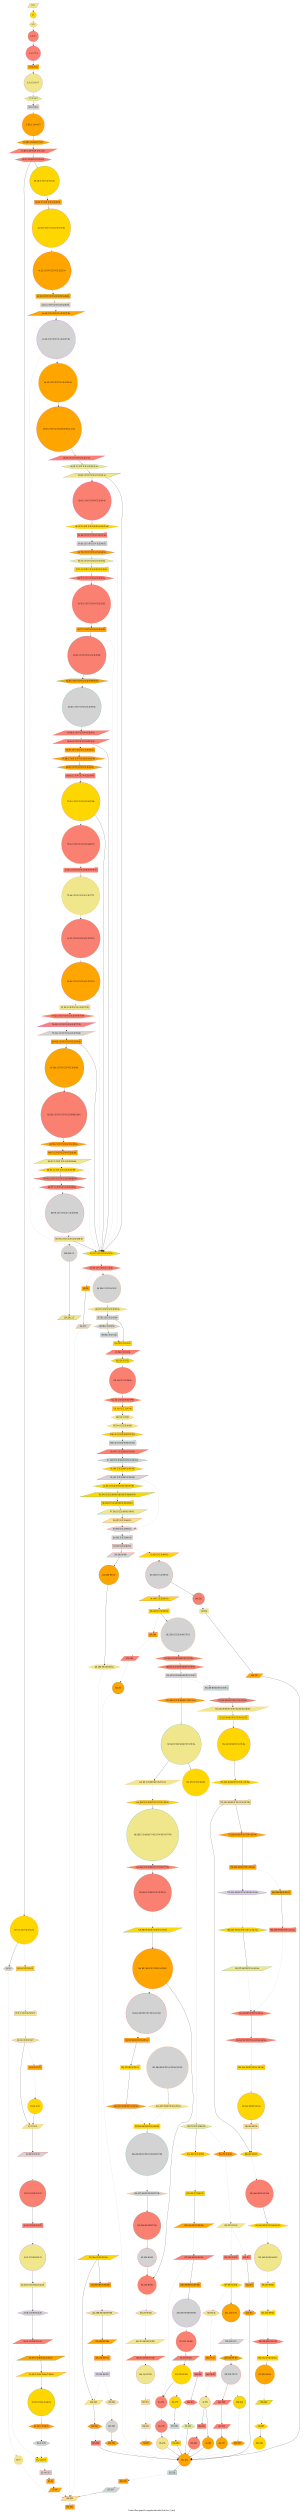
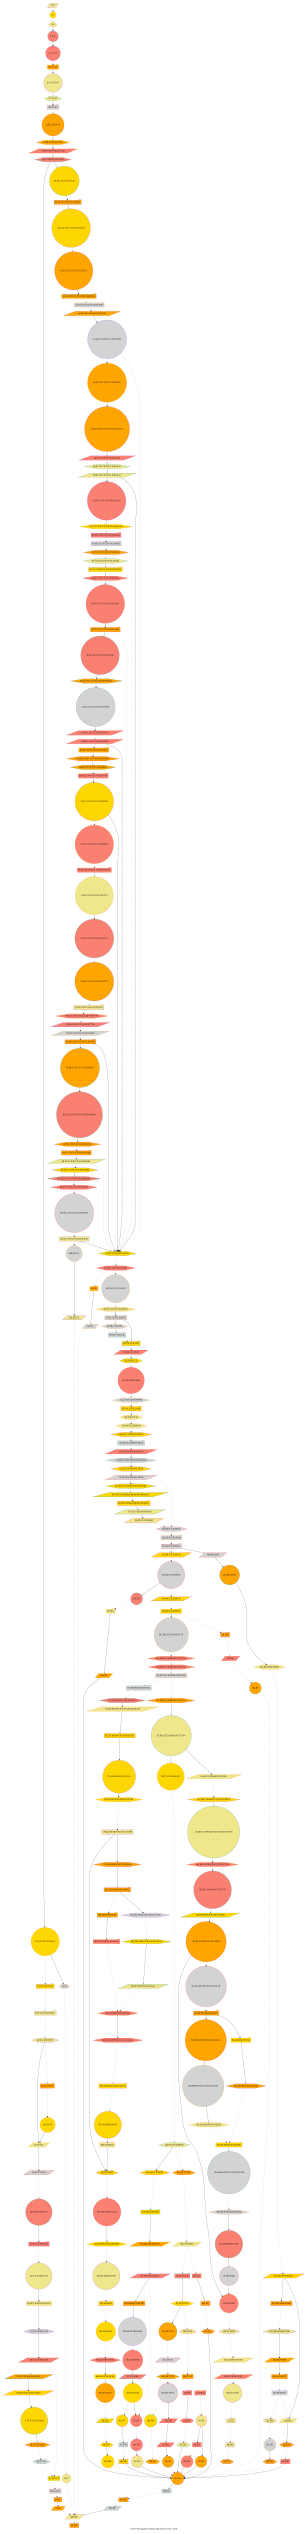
node "104, 141: 12 13 32 95 96 97 98": fillcolor salmon -> lightgrey
node "152, 197: 99 100 113 114 121 122 123 124": added
node "194, 252: 99 100": shape folder -> circle
